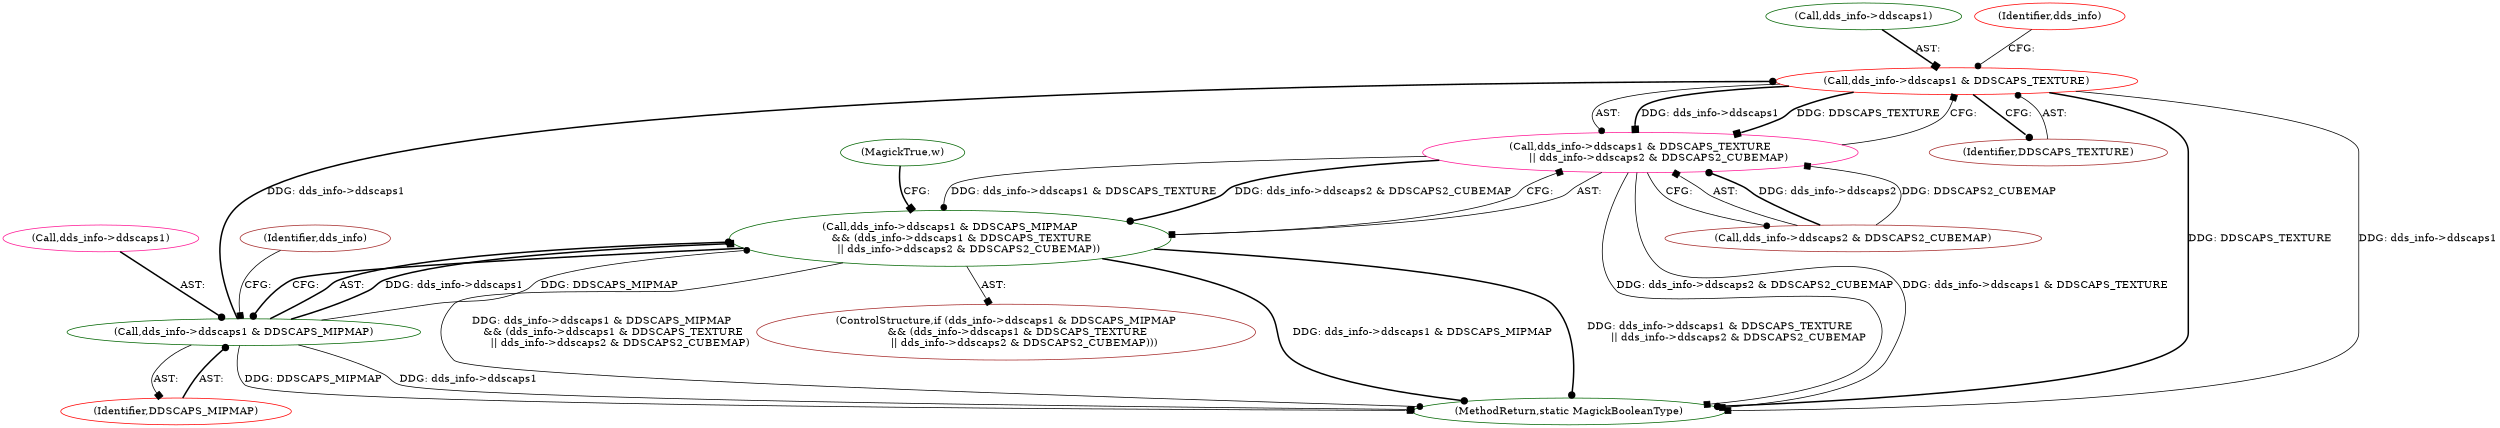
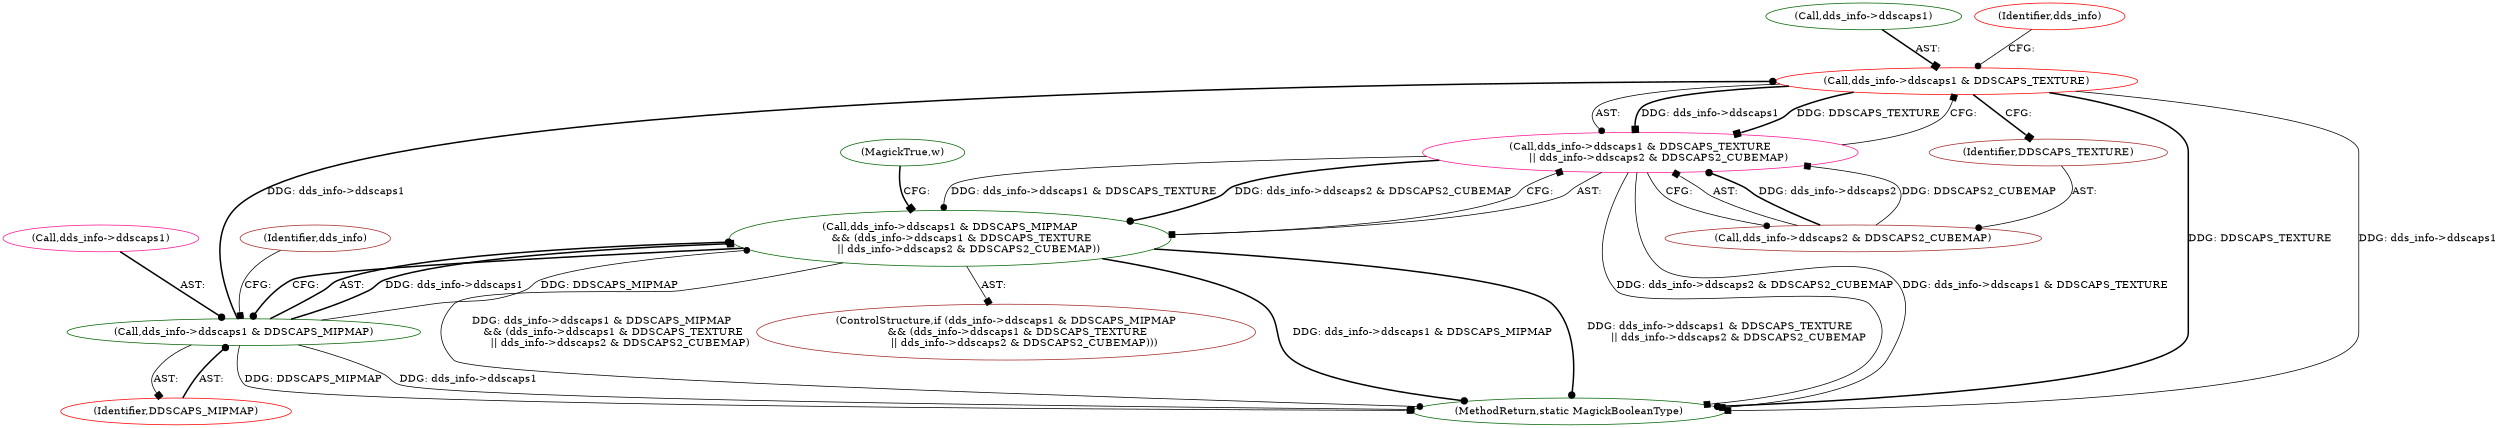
edge "(Identifier,DDSCAPS_TEXTURE)" -> "(Call,dds_info->ddscaps1 & DDSCAPS_TEXTURE)": now "(Identifier,DDSCAPS_TEXTURE)" -> "(Call,dds_info->ddscaps2 & DDSCAPS2_CUBEMAP)"
edge "(Call,dds_info->ddscaps1 & DDSCAPS_TEXTURE)" -> "(Identifier,DDSCAPS_TEXTURE)": arrowhead dot -> box
